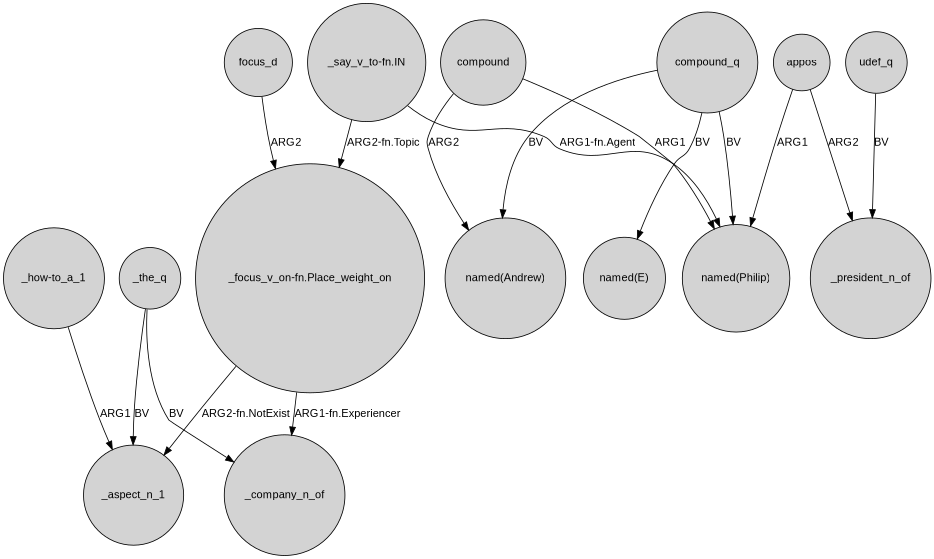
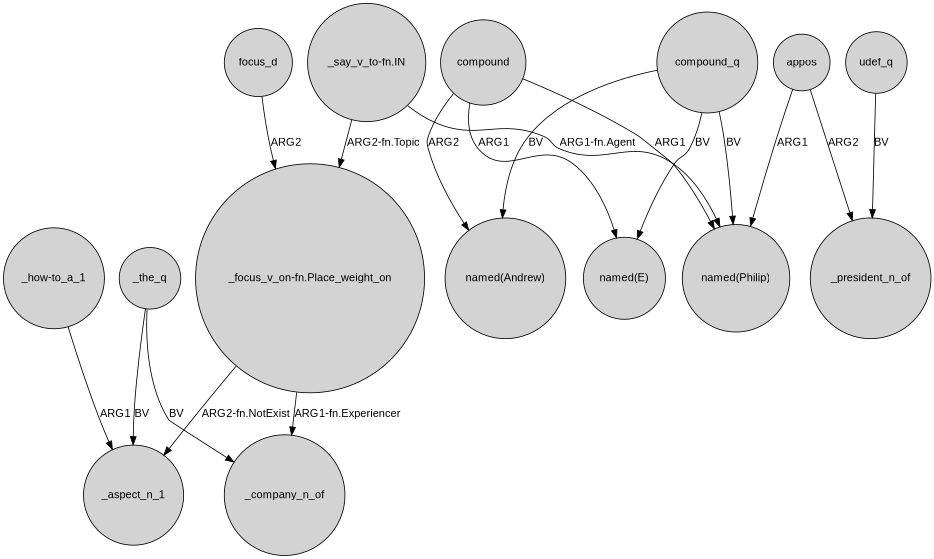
edge "compound" -> "named(E)": added, label "ARG1"
